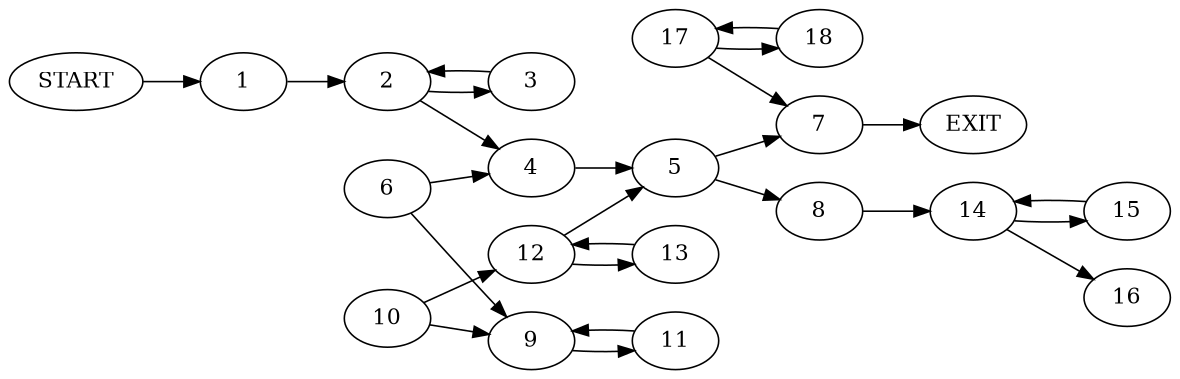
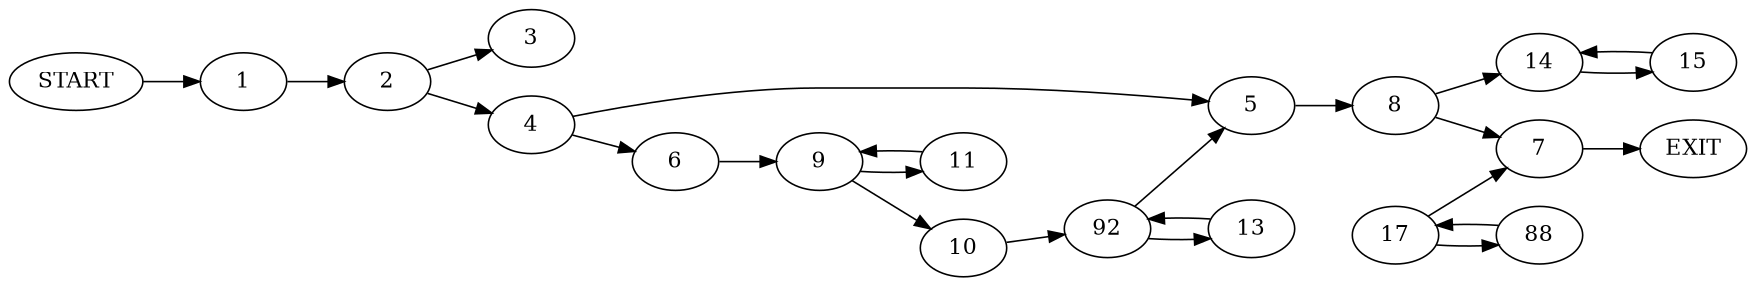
node "18": label "18" -> "88"
edge "3" -> "2": removed
edge "5" -> "7": now "8" -> "7"
edge "6" -> "4": reversed
node "12": label "12" -> "92"
node "16": removed
edge "10" -> "9": reversed
